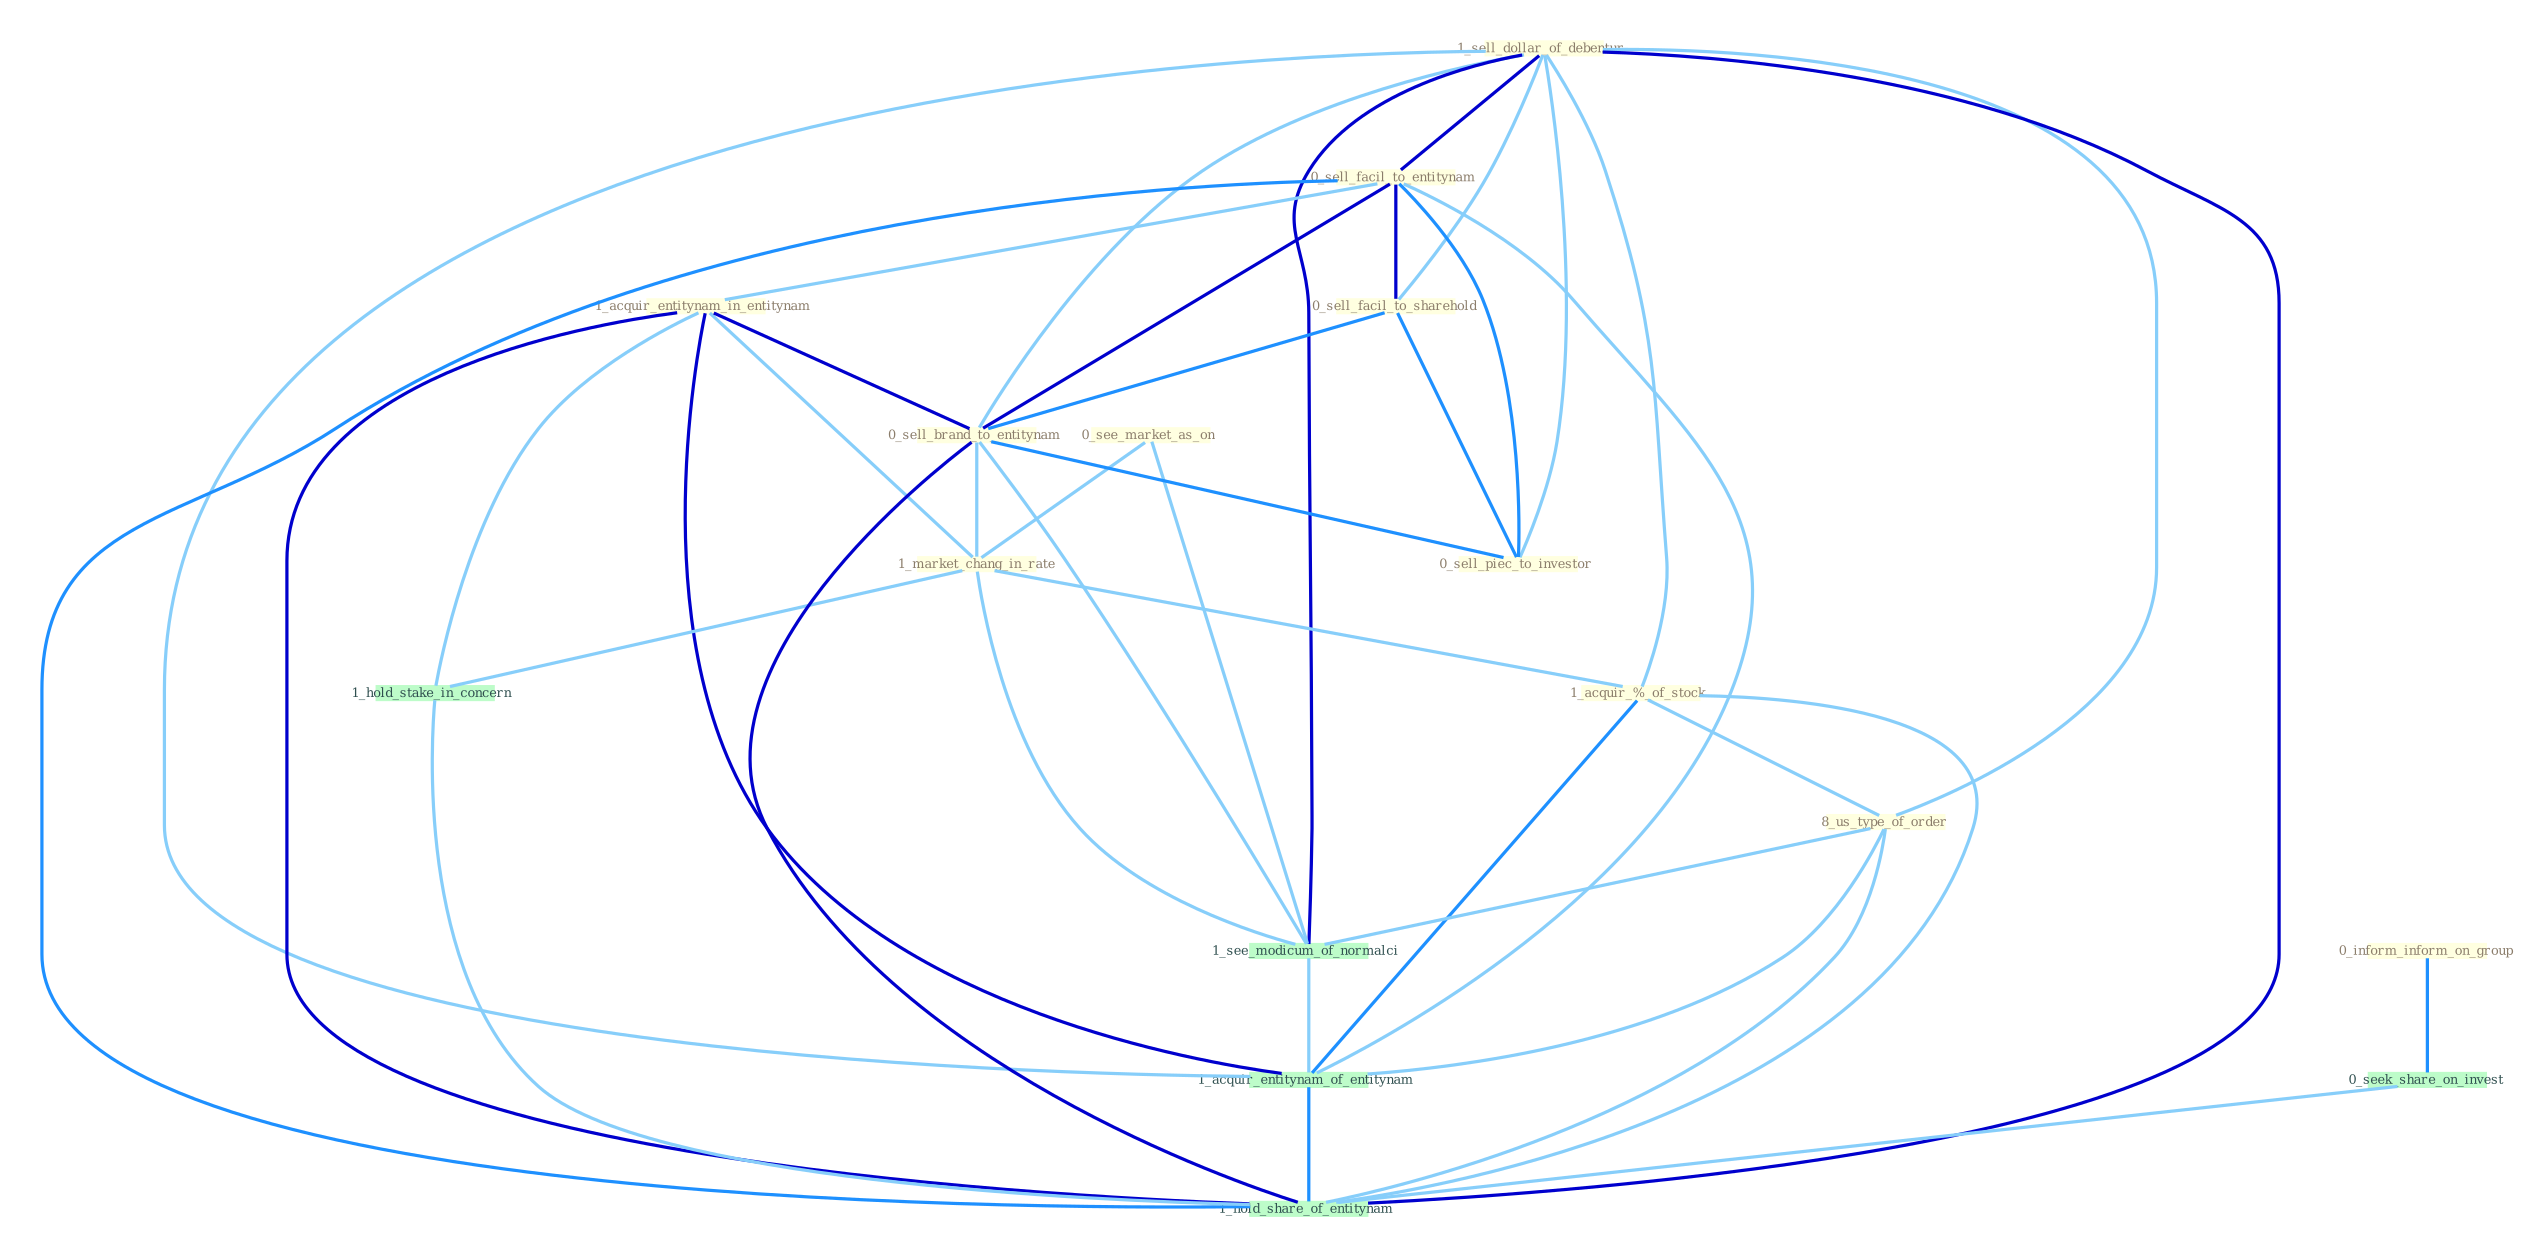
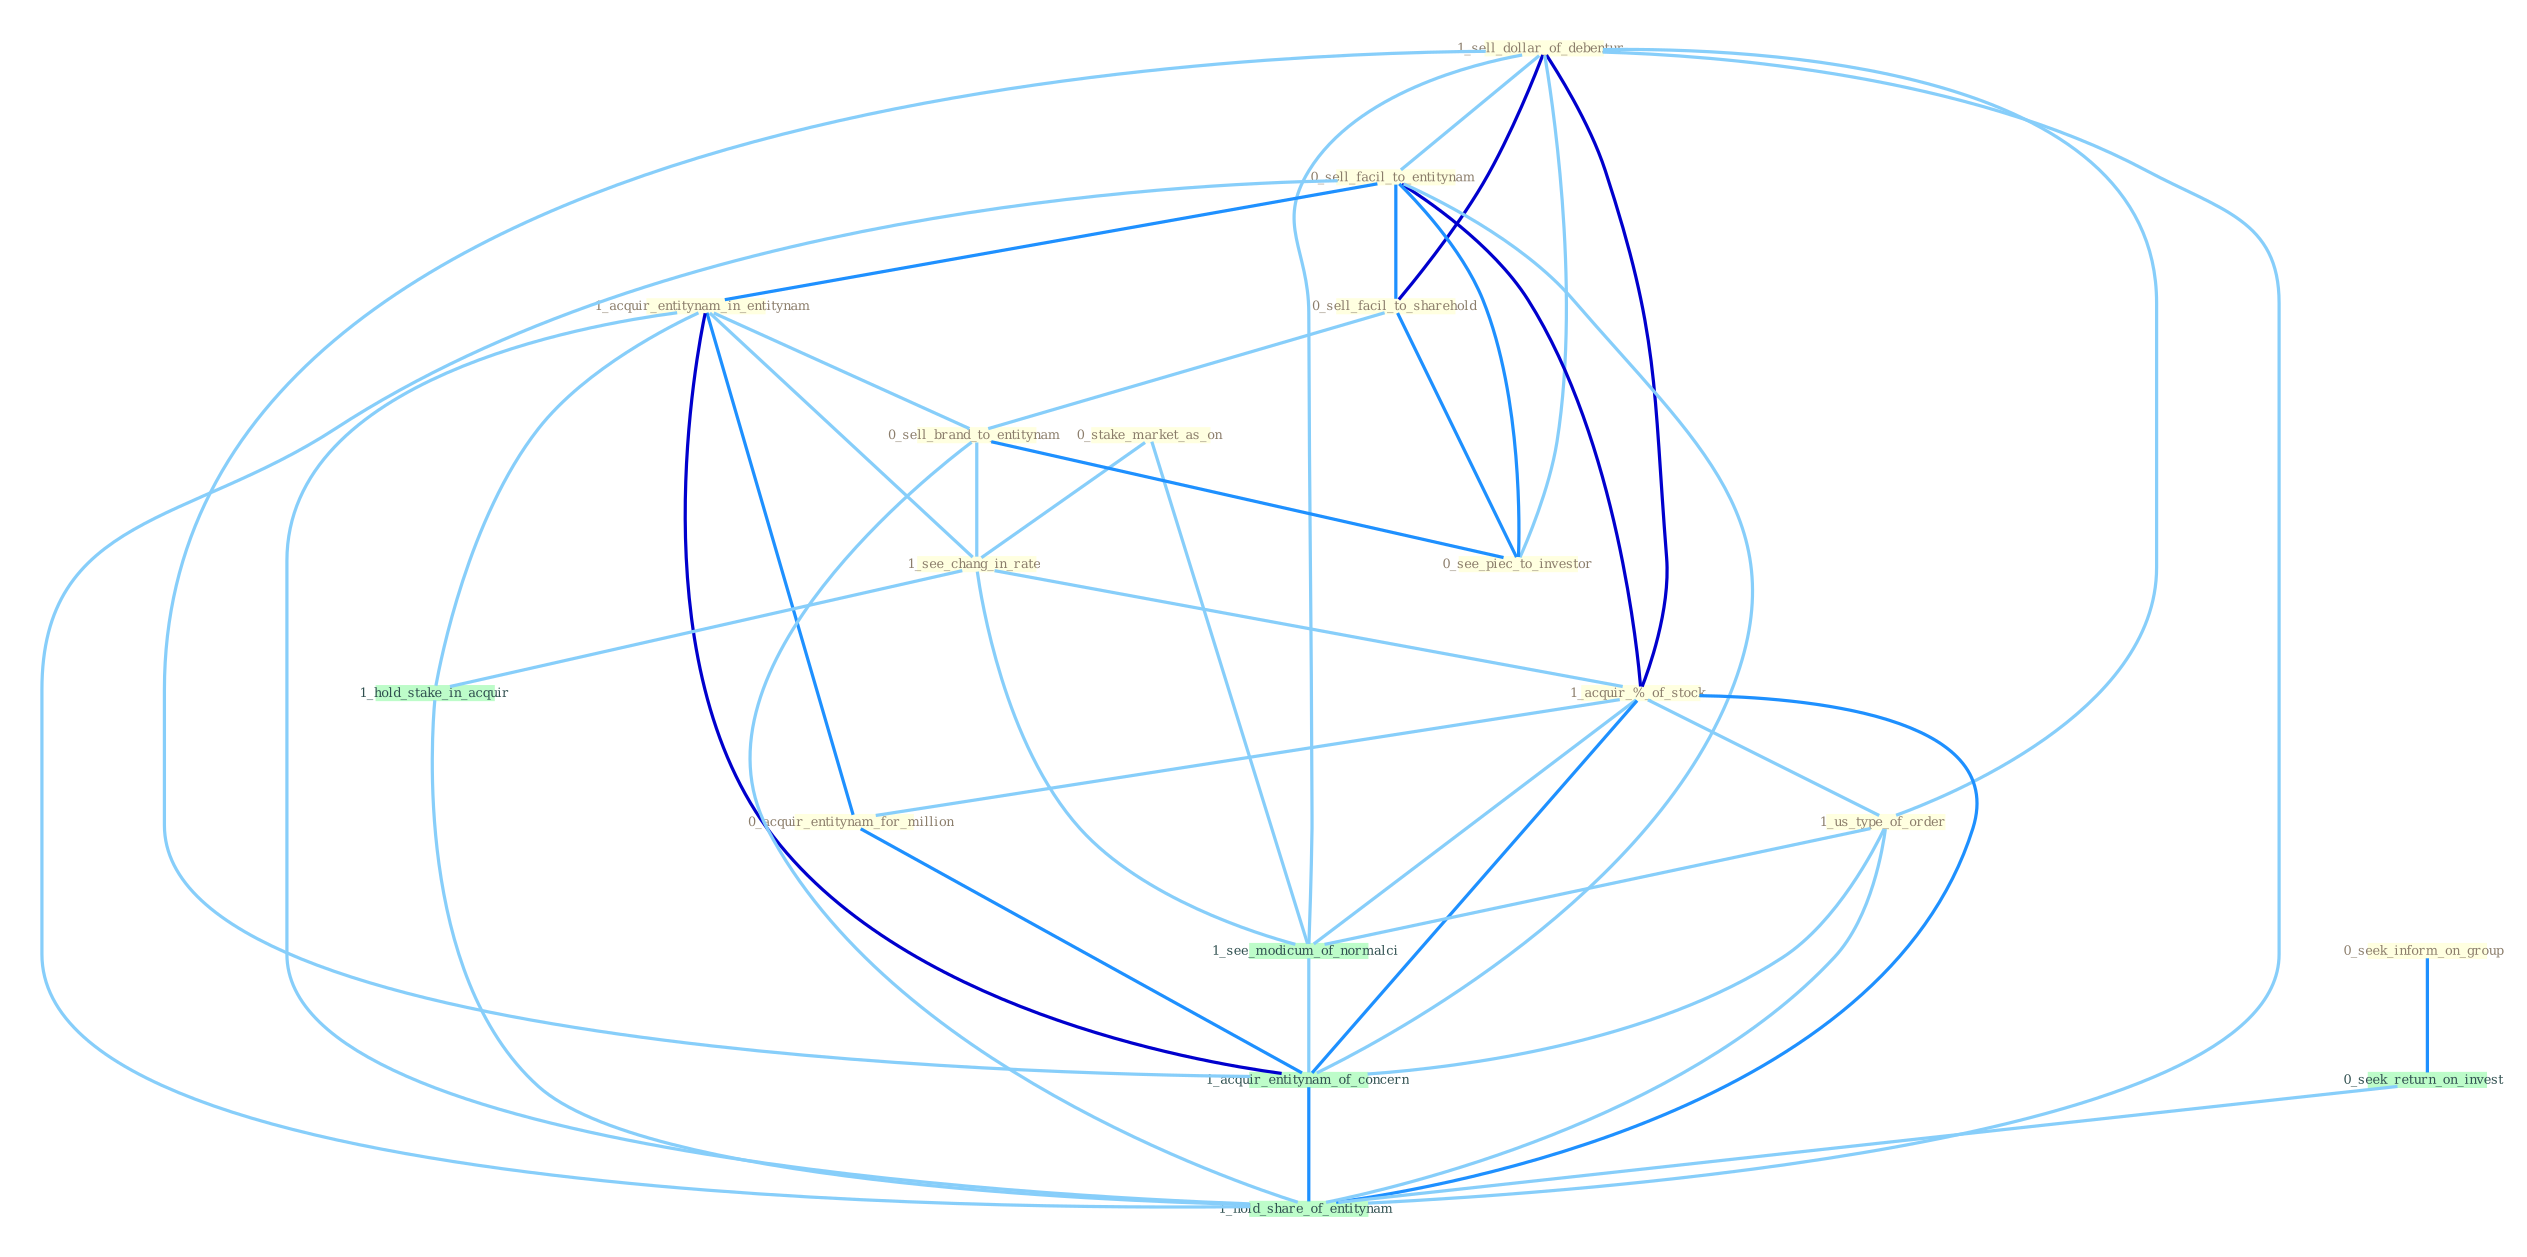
edge "1_sell_dollar_of_debentur" -- "0_sell_facil_to_entitynam": color #0000cd -> #87cefa
edge "1_sell_dollar_of_debentur" -- "0_sell_brand_to_entitynam": removed
edge "1_sell_dollar_of_debentur" -- "0_sell_facil_to_sharehold": color #87cefa -> #0000cd
edge "0_sell_facil_to_entitynam" -- "1_acquir_entitynam_in_entitynam": color #87cefa -> #1e90ff
edge "0_sell_facil_to_entitynam" -- "0_sell_facil_to_sharehold": color #0000cd -> #1e90ff
edge "0_sell_facil_to_entitynam" -- "0_sell_brand_to_entitynam": now "0_sell_facil_to_entitynam" -- "1_acquir_%_of_stock"
edge "1_sell_dollar_of_debentur" -- "1_acquir_%_of_stock": color #87cefa -> #0000cd
edge "1_acquir_entitynam_in_entitynam" -- "0_sell_brand_to_entitynam": color #0000cd -> #87cefa
edge "0_sell_facil_to_sharehold" -- "0_sell_brand_to_entitynam": color #1e90ff -> #87cefa
edge "1_sell_dollar_of_debentur" -- "1_see_modicum_of_normalci": color #0000cd -> #87cefa
node "0_see_market_as_on": label "0_see_market_as_on" -> "0_stake_market_as_on"
node "1_market_chang_in_rate": label "1_market_chang_in_rate" -> "1_see_chang_in_rate"
node "0_sell_piec_to_investor": label "0_sell_piec_to_investor" -> "0_see_piec_to_investor"
edge "0_sell_brand_to_entitynam" -- "1_see_modicum_of_normalci": now "1_acquir_%_of_stock" -- "1_see_modicum_of_normalci"
node "1_hold_stake_in_concern": label "1_hold_stake_in_concern" -> "1_hold_stake_in_acquir"
edge "0_sell_facil_to_entitynam" -- "1_hold_share_of_entitynam": color #1e90ff -> #87cefa
edge "1_sell_dollar_of_debentur" -- "1_hold_share_of_entitynam": color #0000cd -> #87cefa
node "0_acquir_entitynam_for_million": added
node "8_us_type_of_order": label "8_us_type_of_order" -> "1_us_type_of_order"
edge "0_sell_brand_to_entitynam" -- "1_hold_share_of_entitynam": color #0000cd -> #87cefa
node "0_inform_inform_on_group": label "0_inform_inform_on_group" -> "0_seek_inform_on_group"
edge "1_acquir_%_of_stock" -- "1_hold_share_of_entitynam": color #87cefa -> #1e90ff
edge "1_acquir_entitynam_in_entitynam" -- "1_hold_share_of_entitynam": color #0000cd -> #87cefa
node "1_acquir_entitynam_of_entitynam": label "1_acquir_entitynam_of_entitynam" -> "1_acquir_entitynam_of_concern"
node "0_seek_share_on_invest": label "0_seek_share_on_invest" -> "0_seek_return_on_invest"
